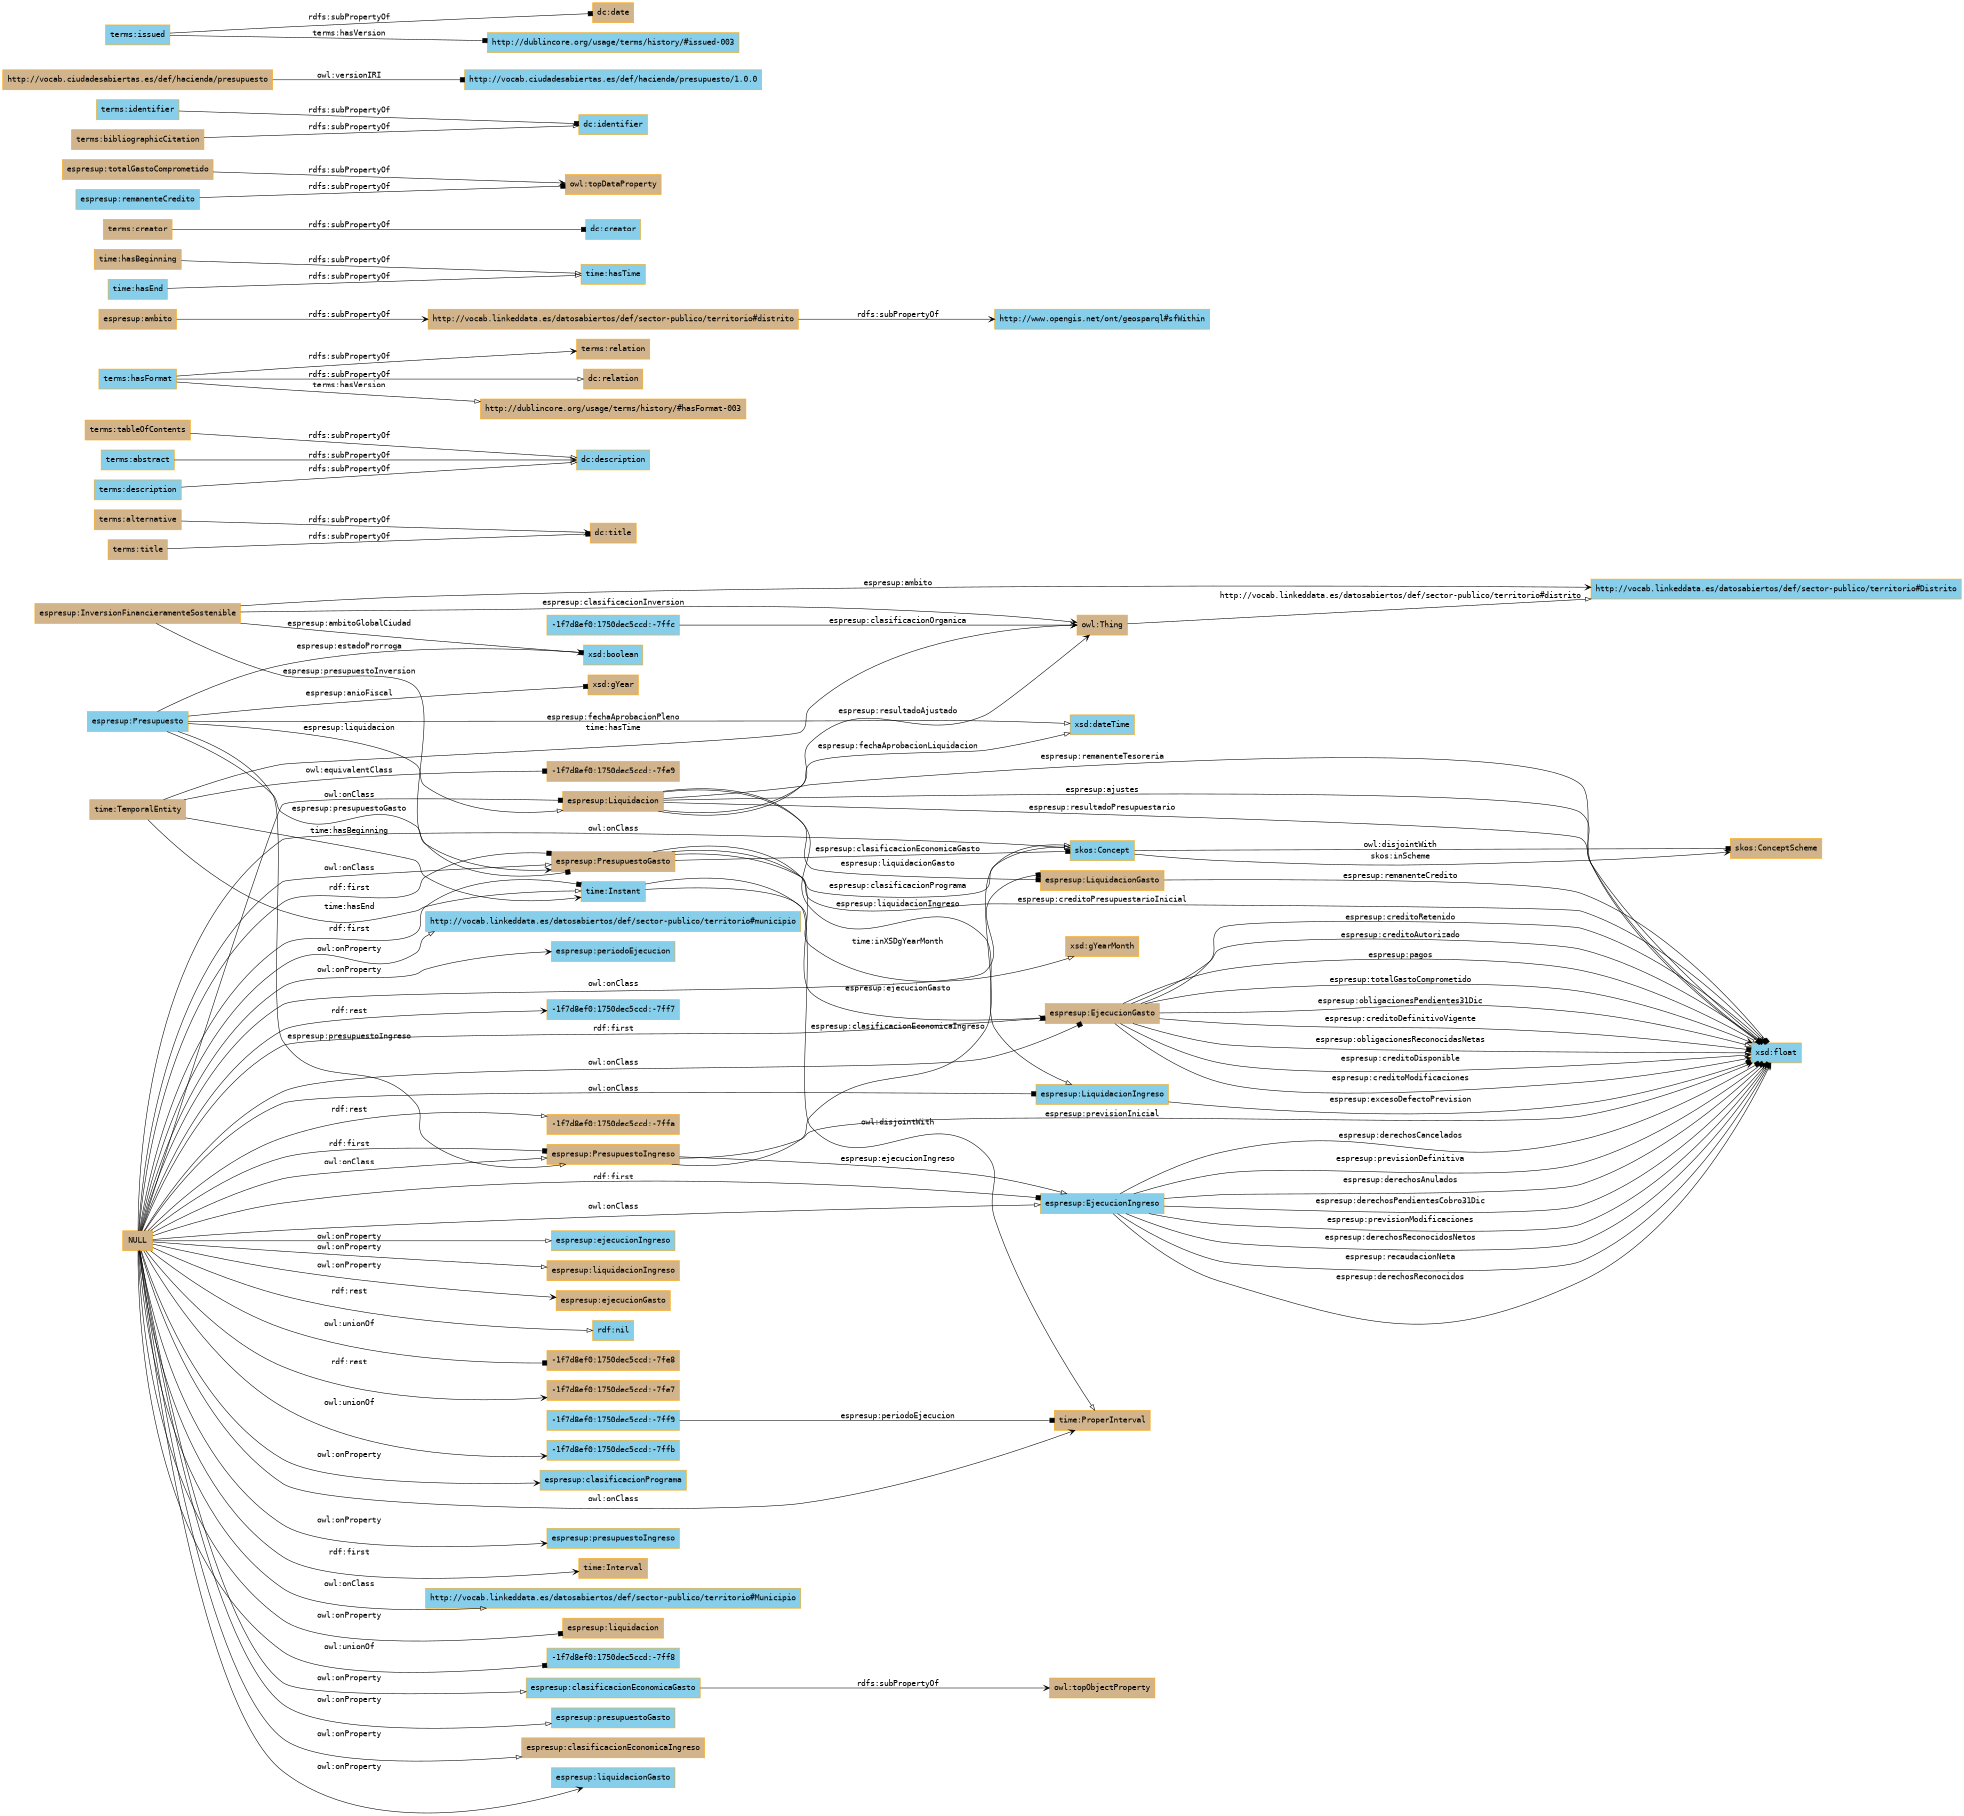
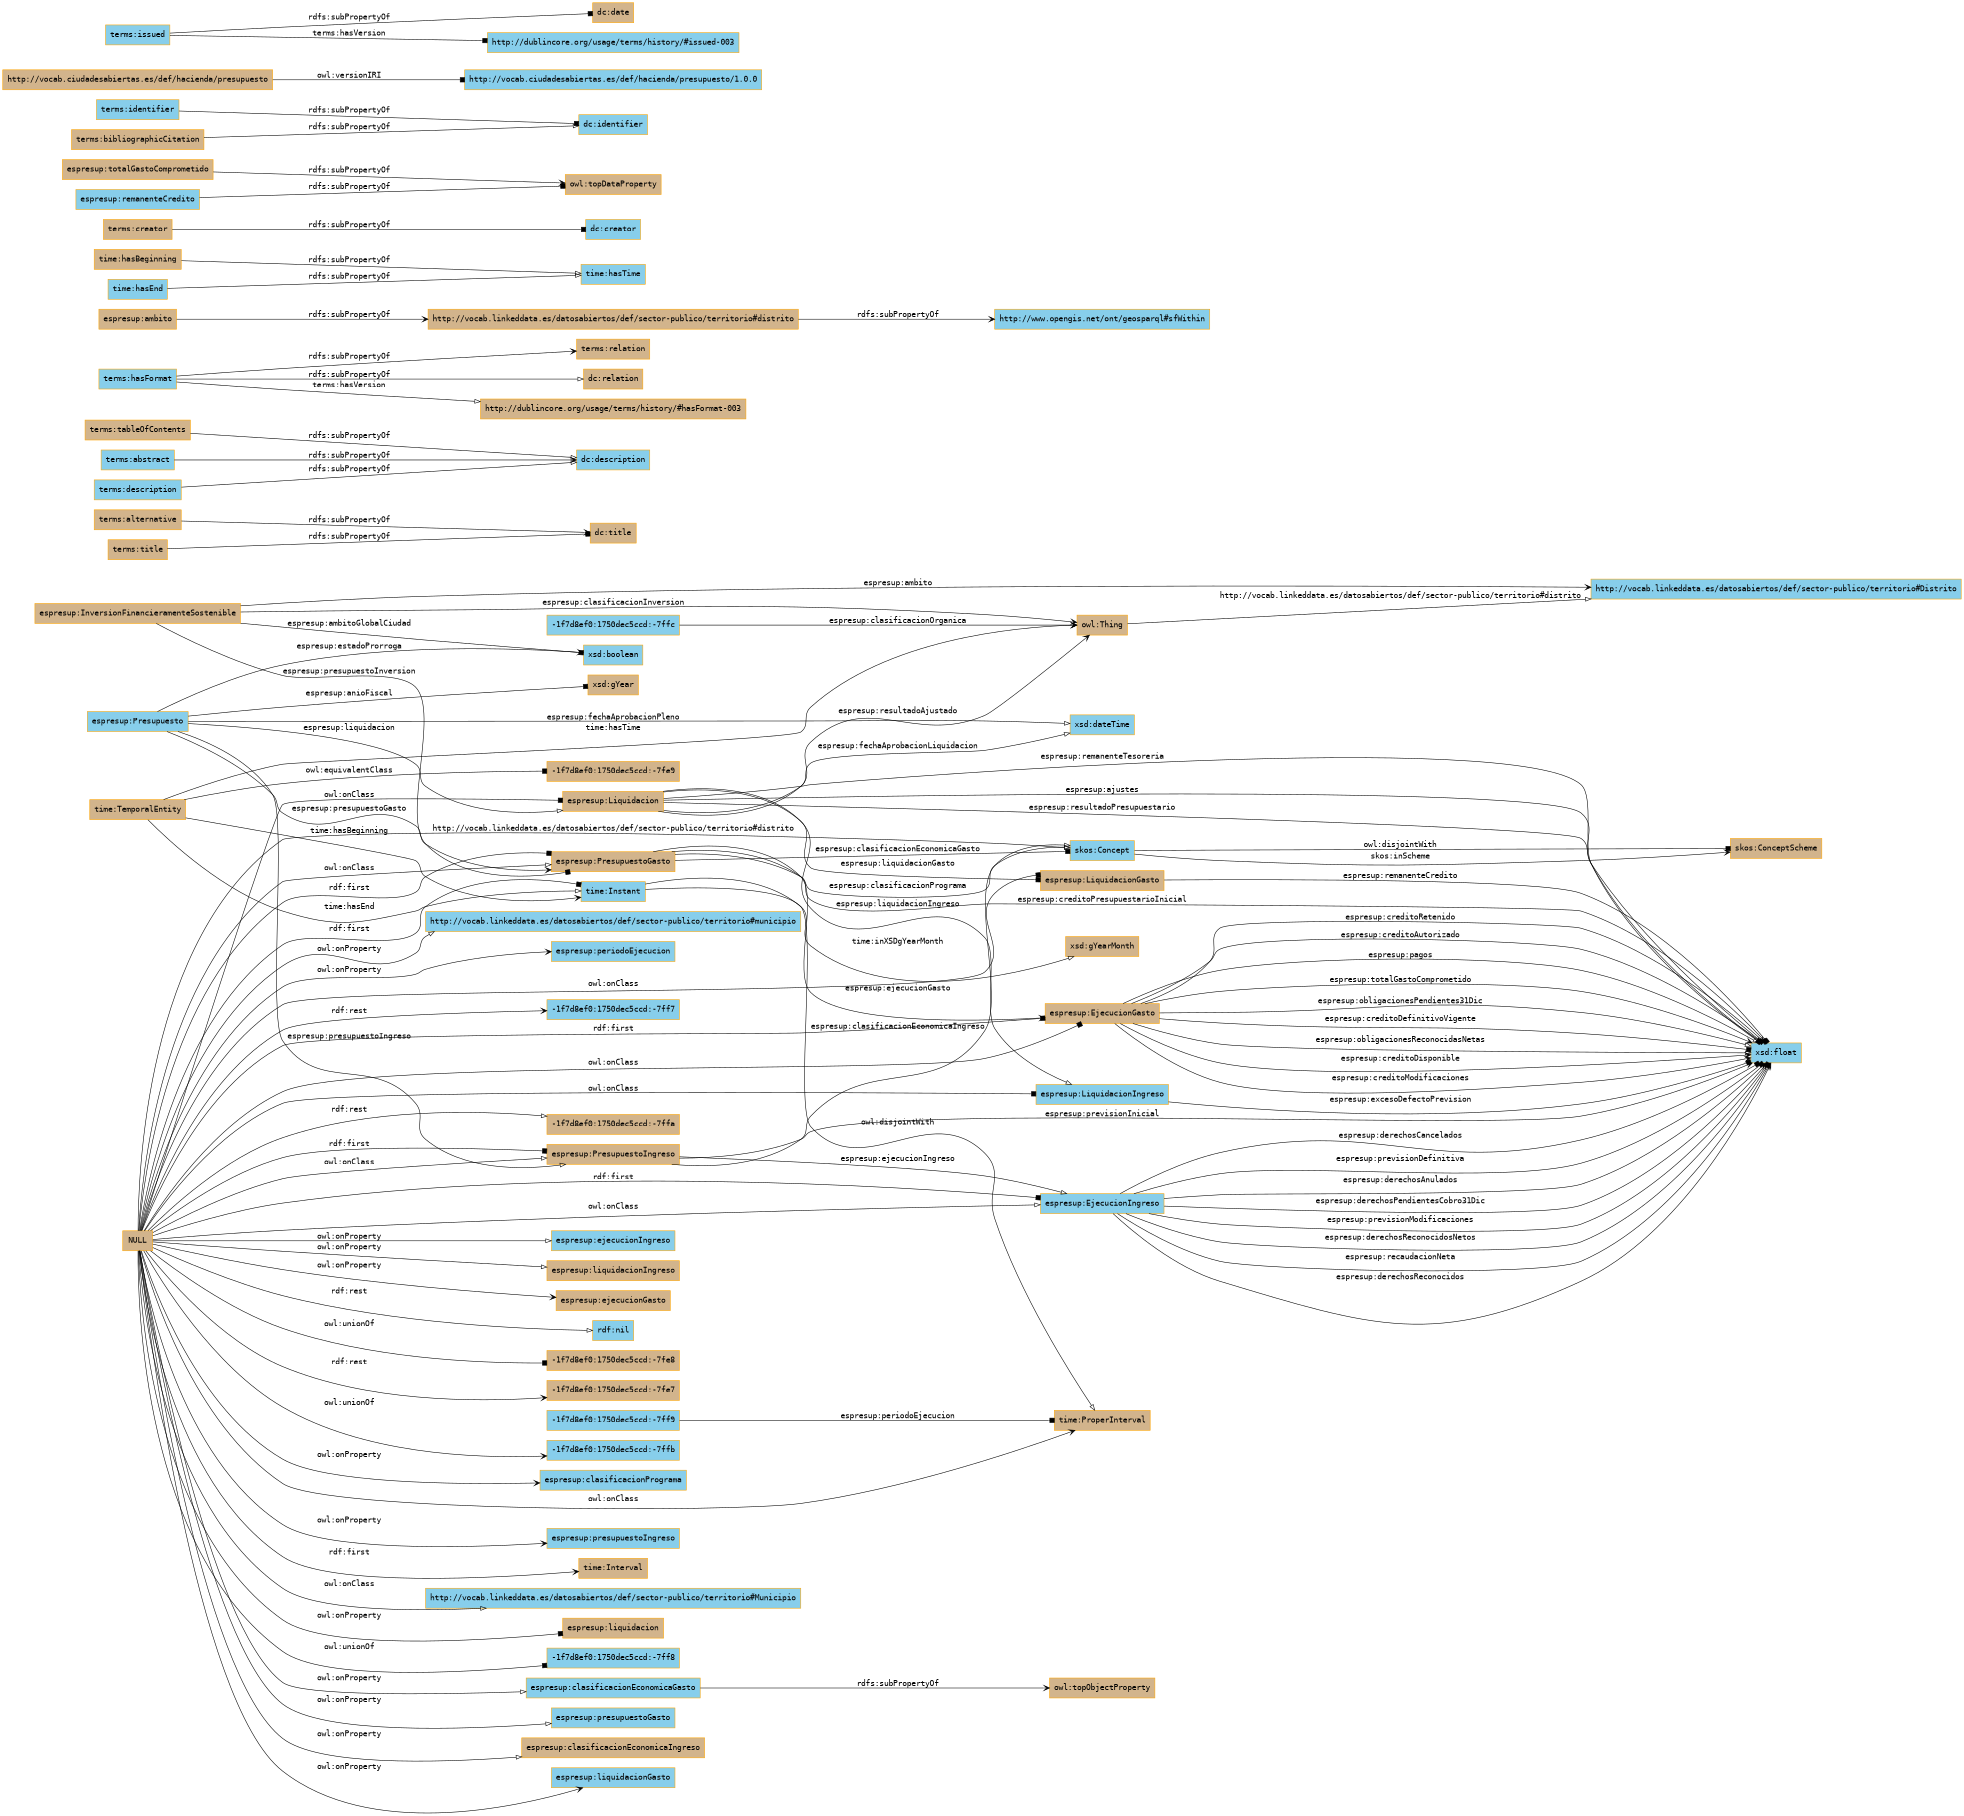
edge "NULL" -> "skos:Concept": label "owl:onClass" -> "http://vocab.linkeddata.es/datosabiertos/def/sector-publico/territorio#distrito"
